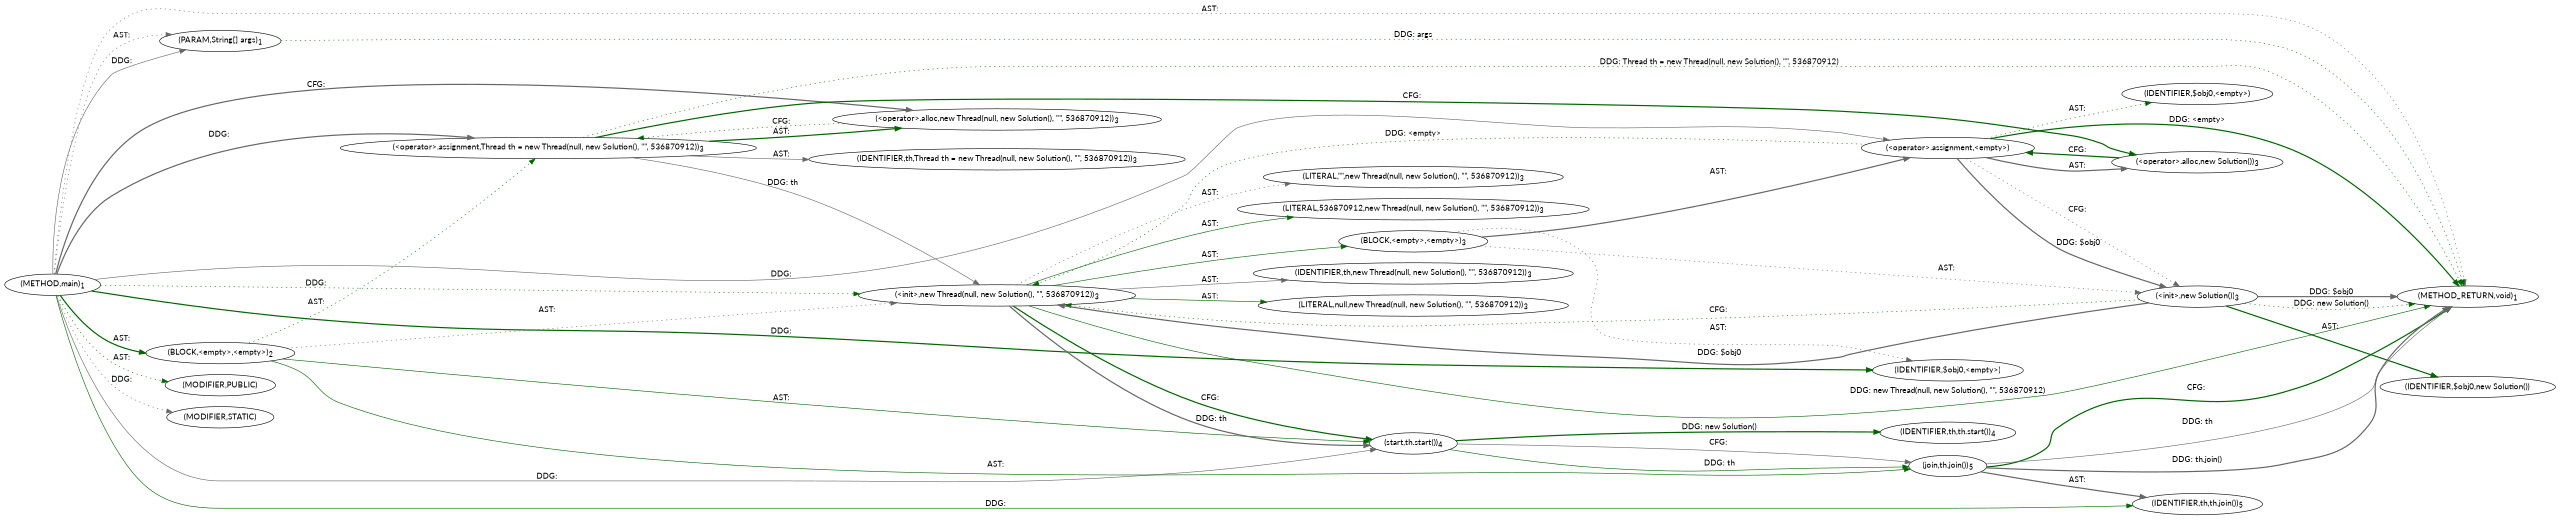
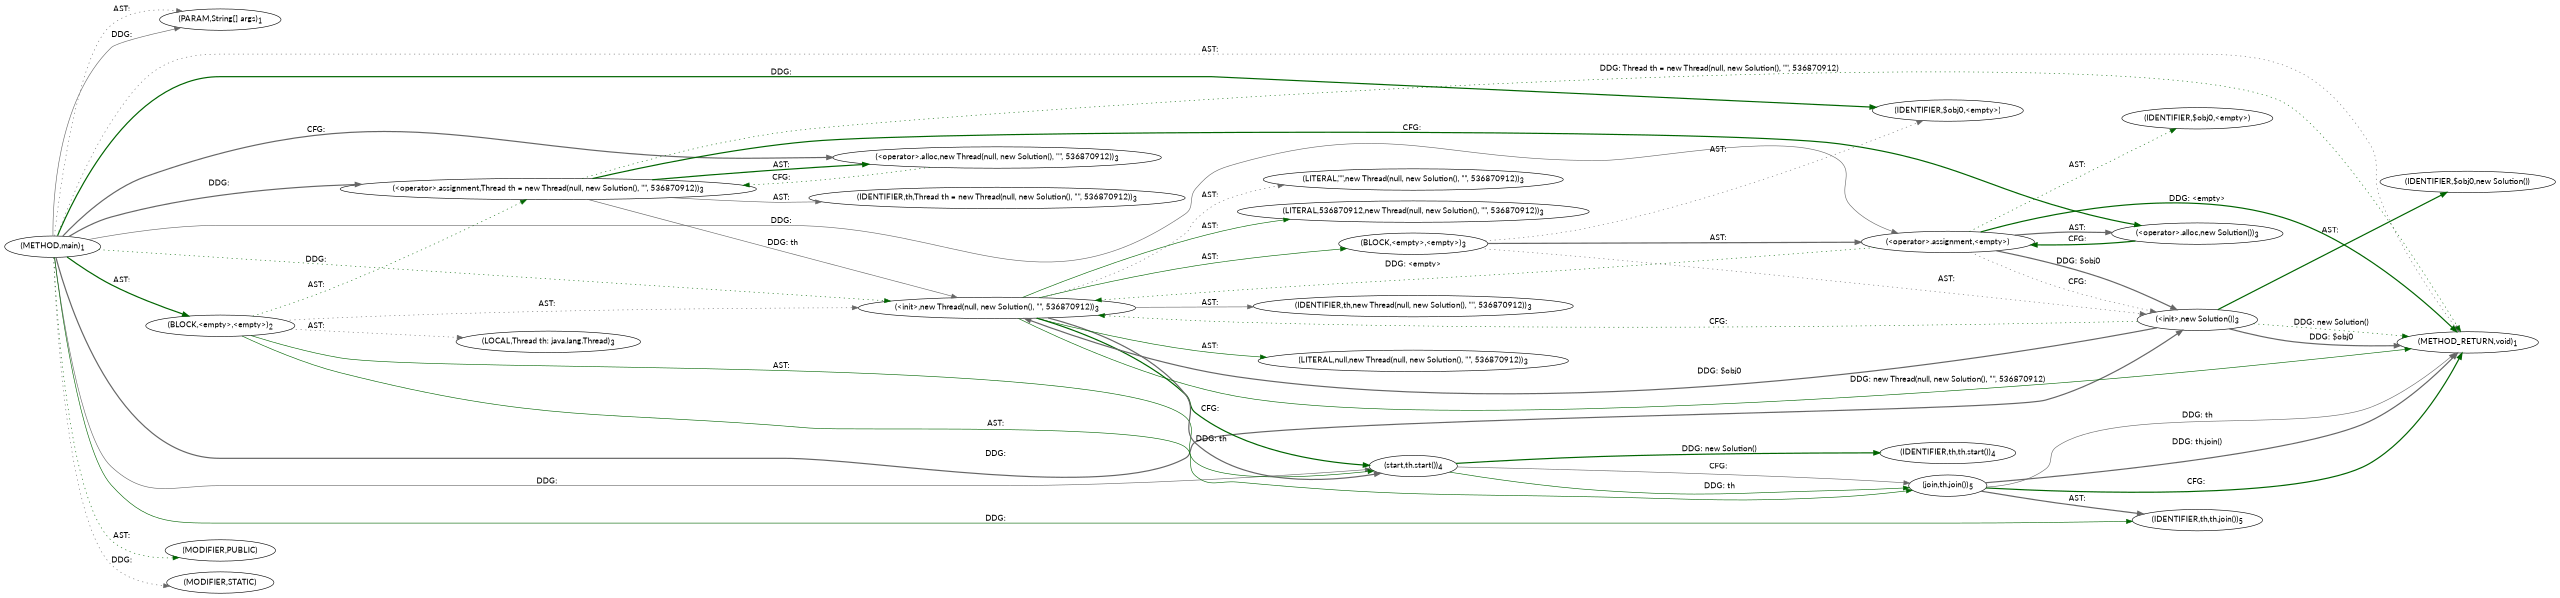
edge "(PARAM,String[] args)" -> "(METHOD_RETURN,void)": removed, label "DDG: args"
node "(LOCAL,Thread th: java.lang.Thread)": added
edge "(METHOD,main)" -> "(<init>,new Solution())": added, label "DDG:"
